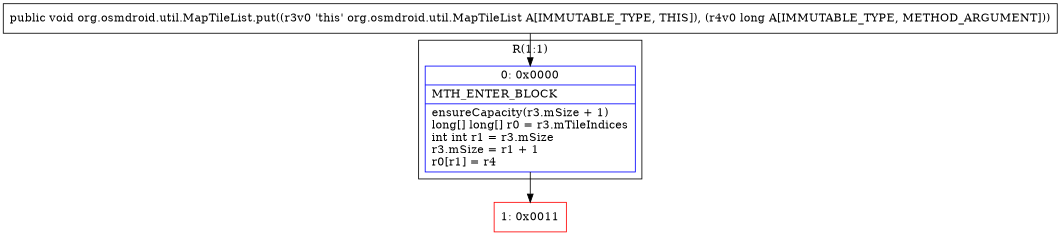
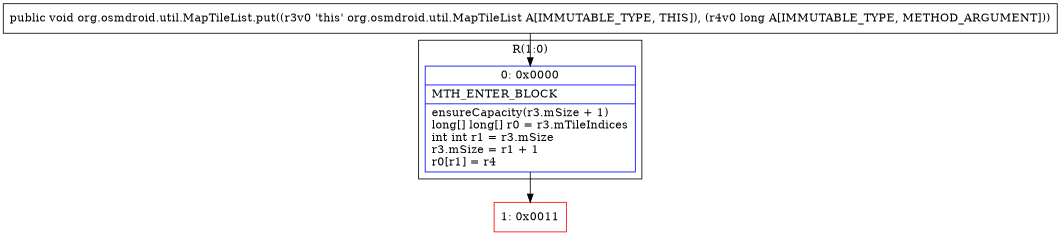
cluster "R(1:1)": label "R(1:1)" -> "R(1:0)"
